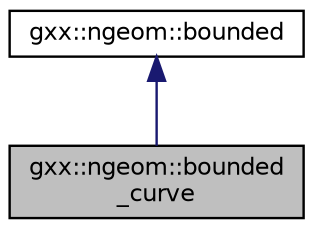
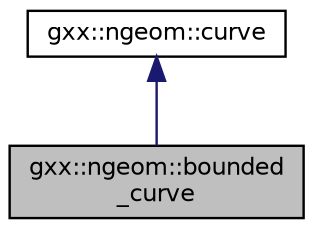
node "gxx::ngeom::bounded": label "gxx::ngeom::bounded" -> "gxx::ngeom::curve"
